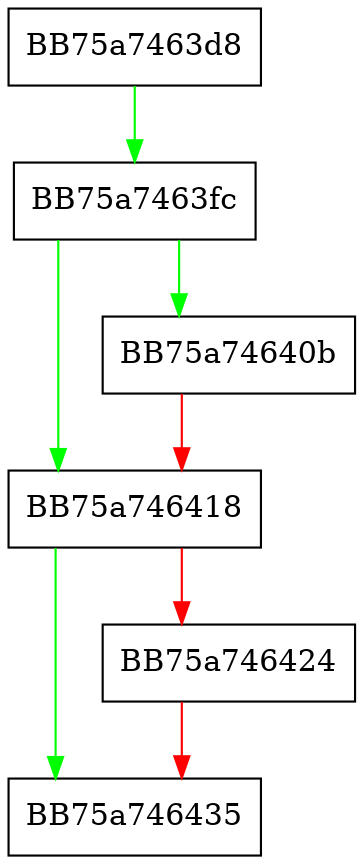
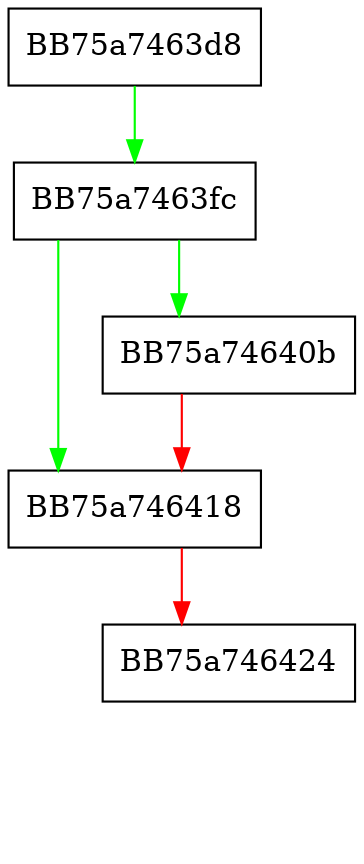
node "BB75a746435": removed
